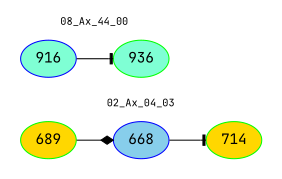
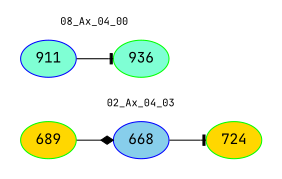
cluster "08_Ax_44_00": label "08_Ax_44_00" -> "08_Ax_04_00"
node "916": label "916" -> "911"
node "714": label "714" -> "724"
